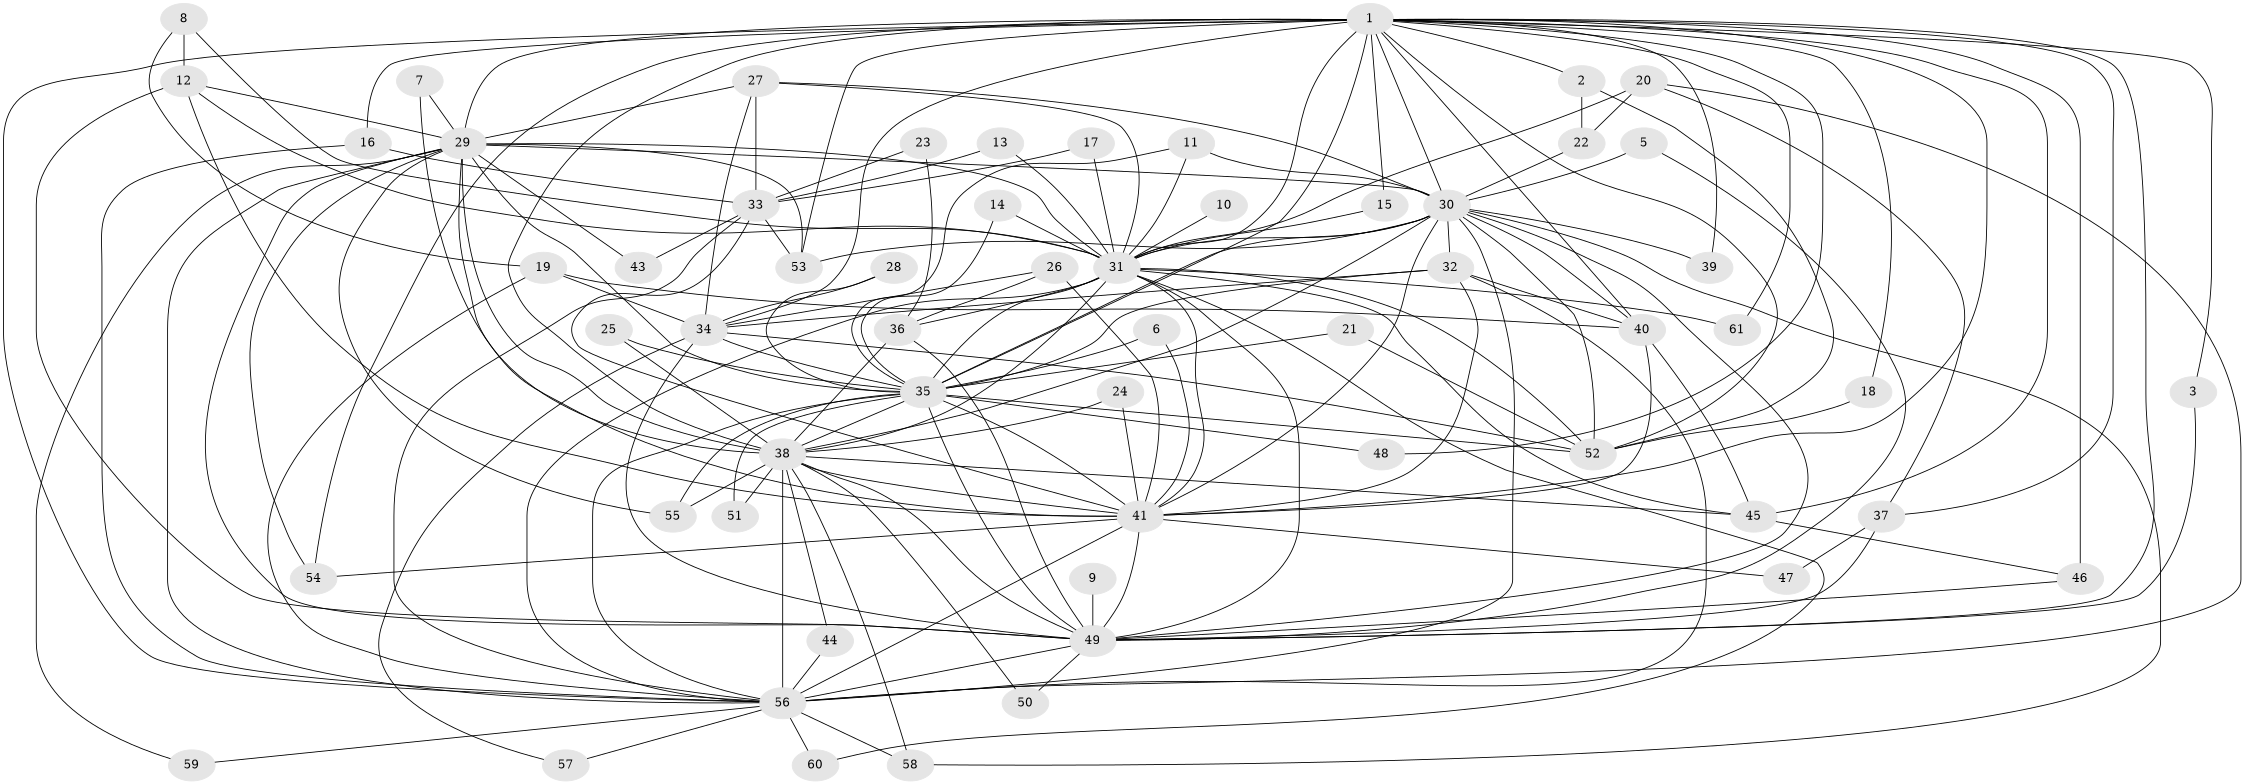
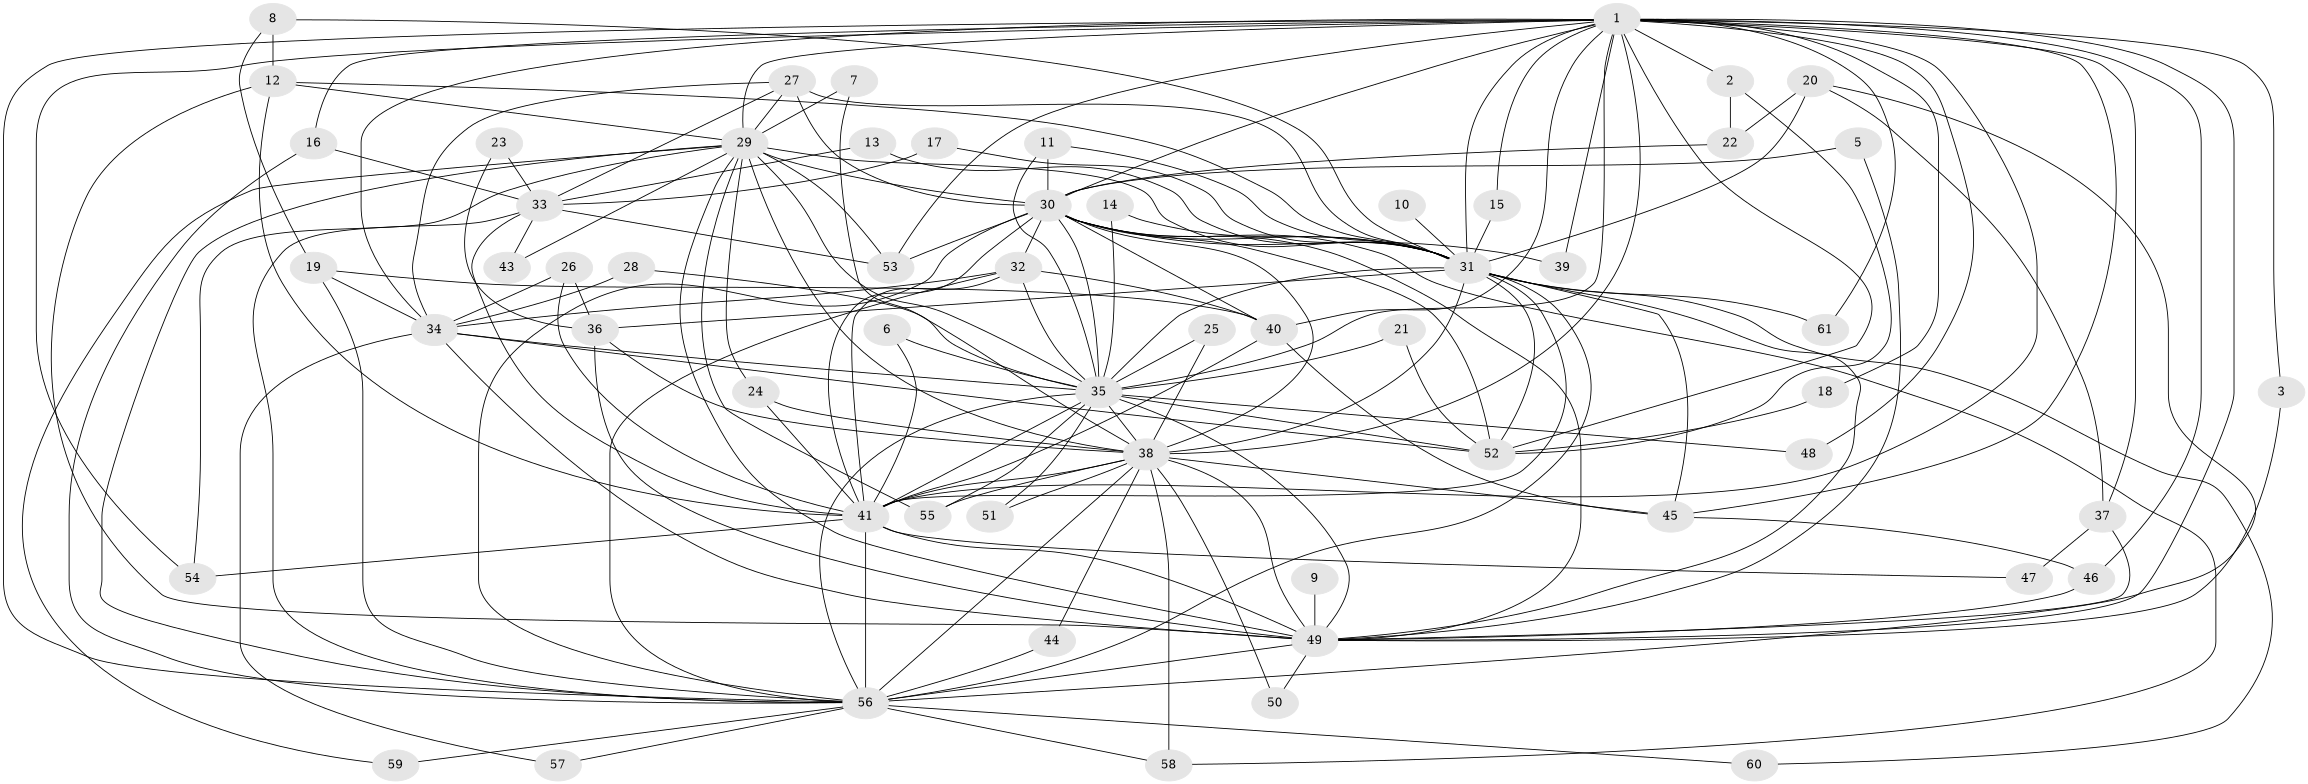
edge "29" -- "41": now "29" -- "24"
